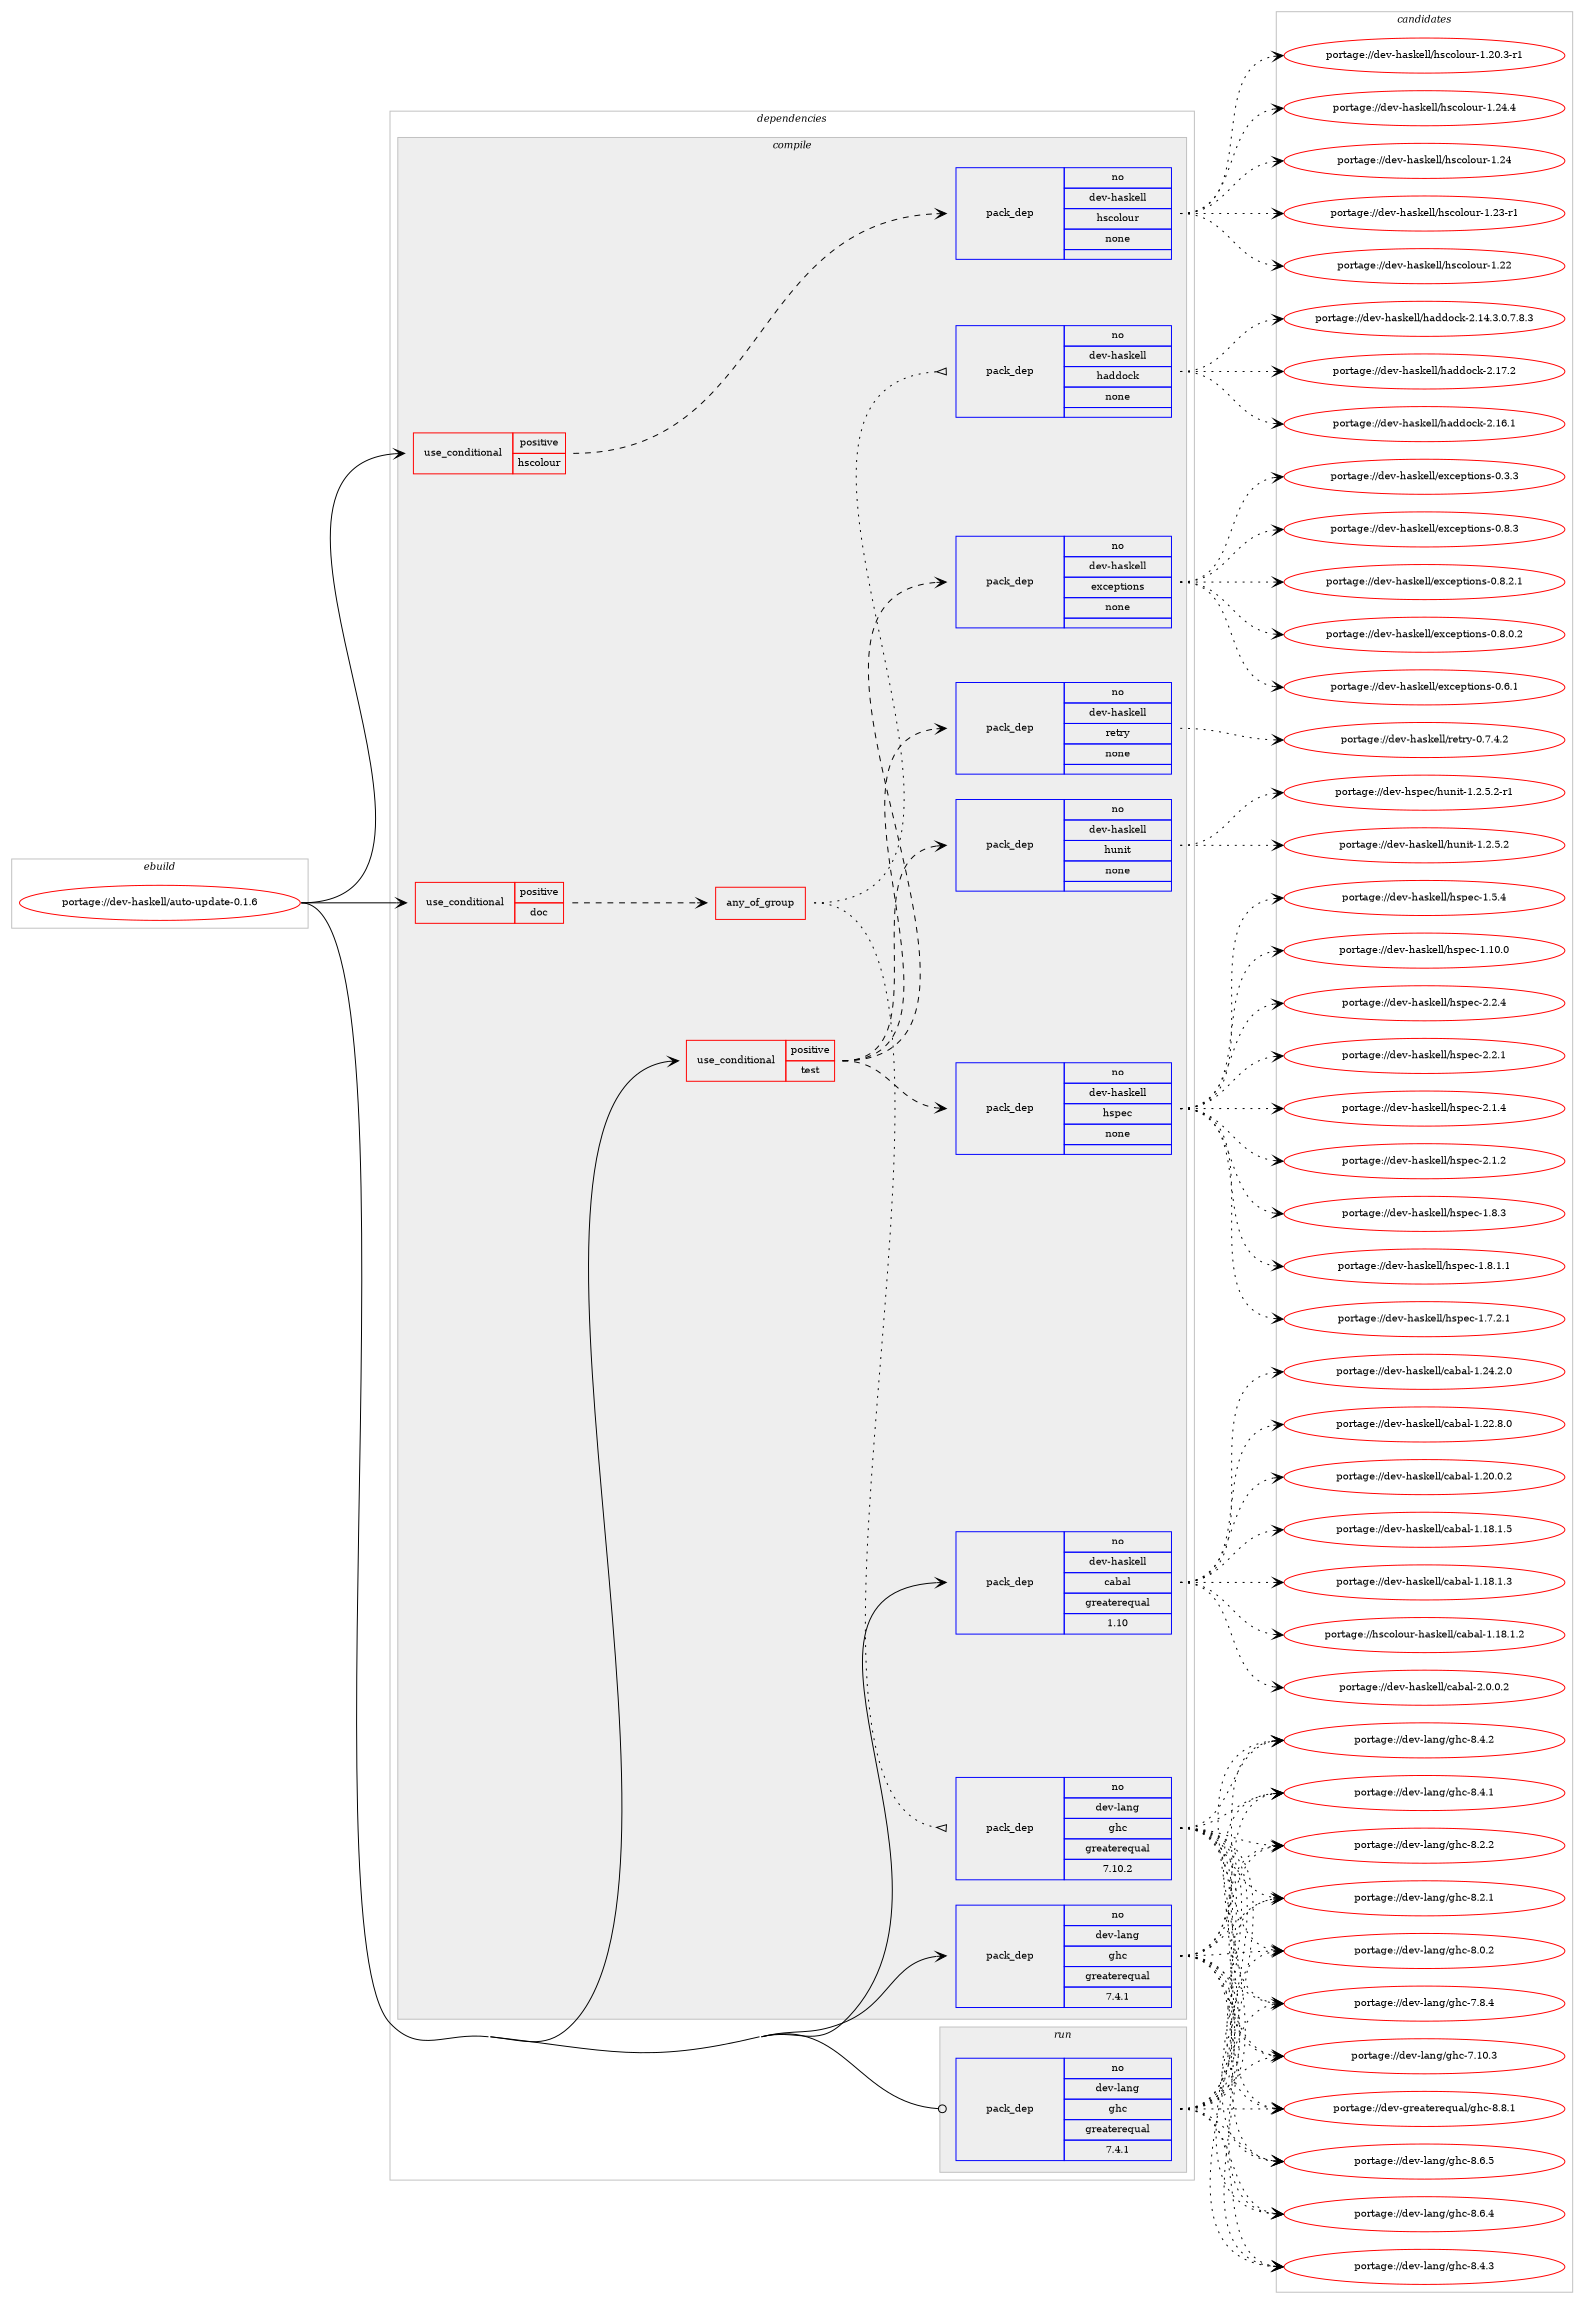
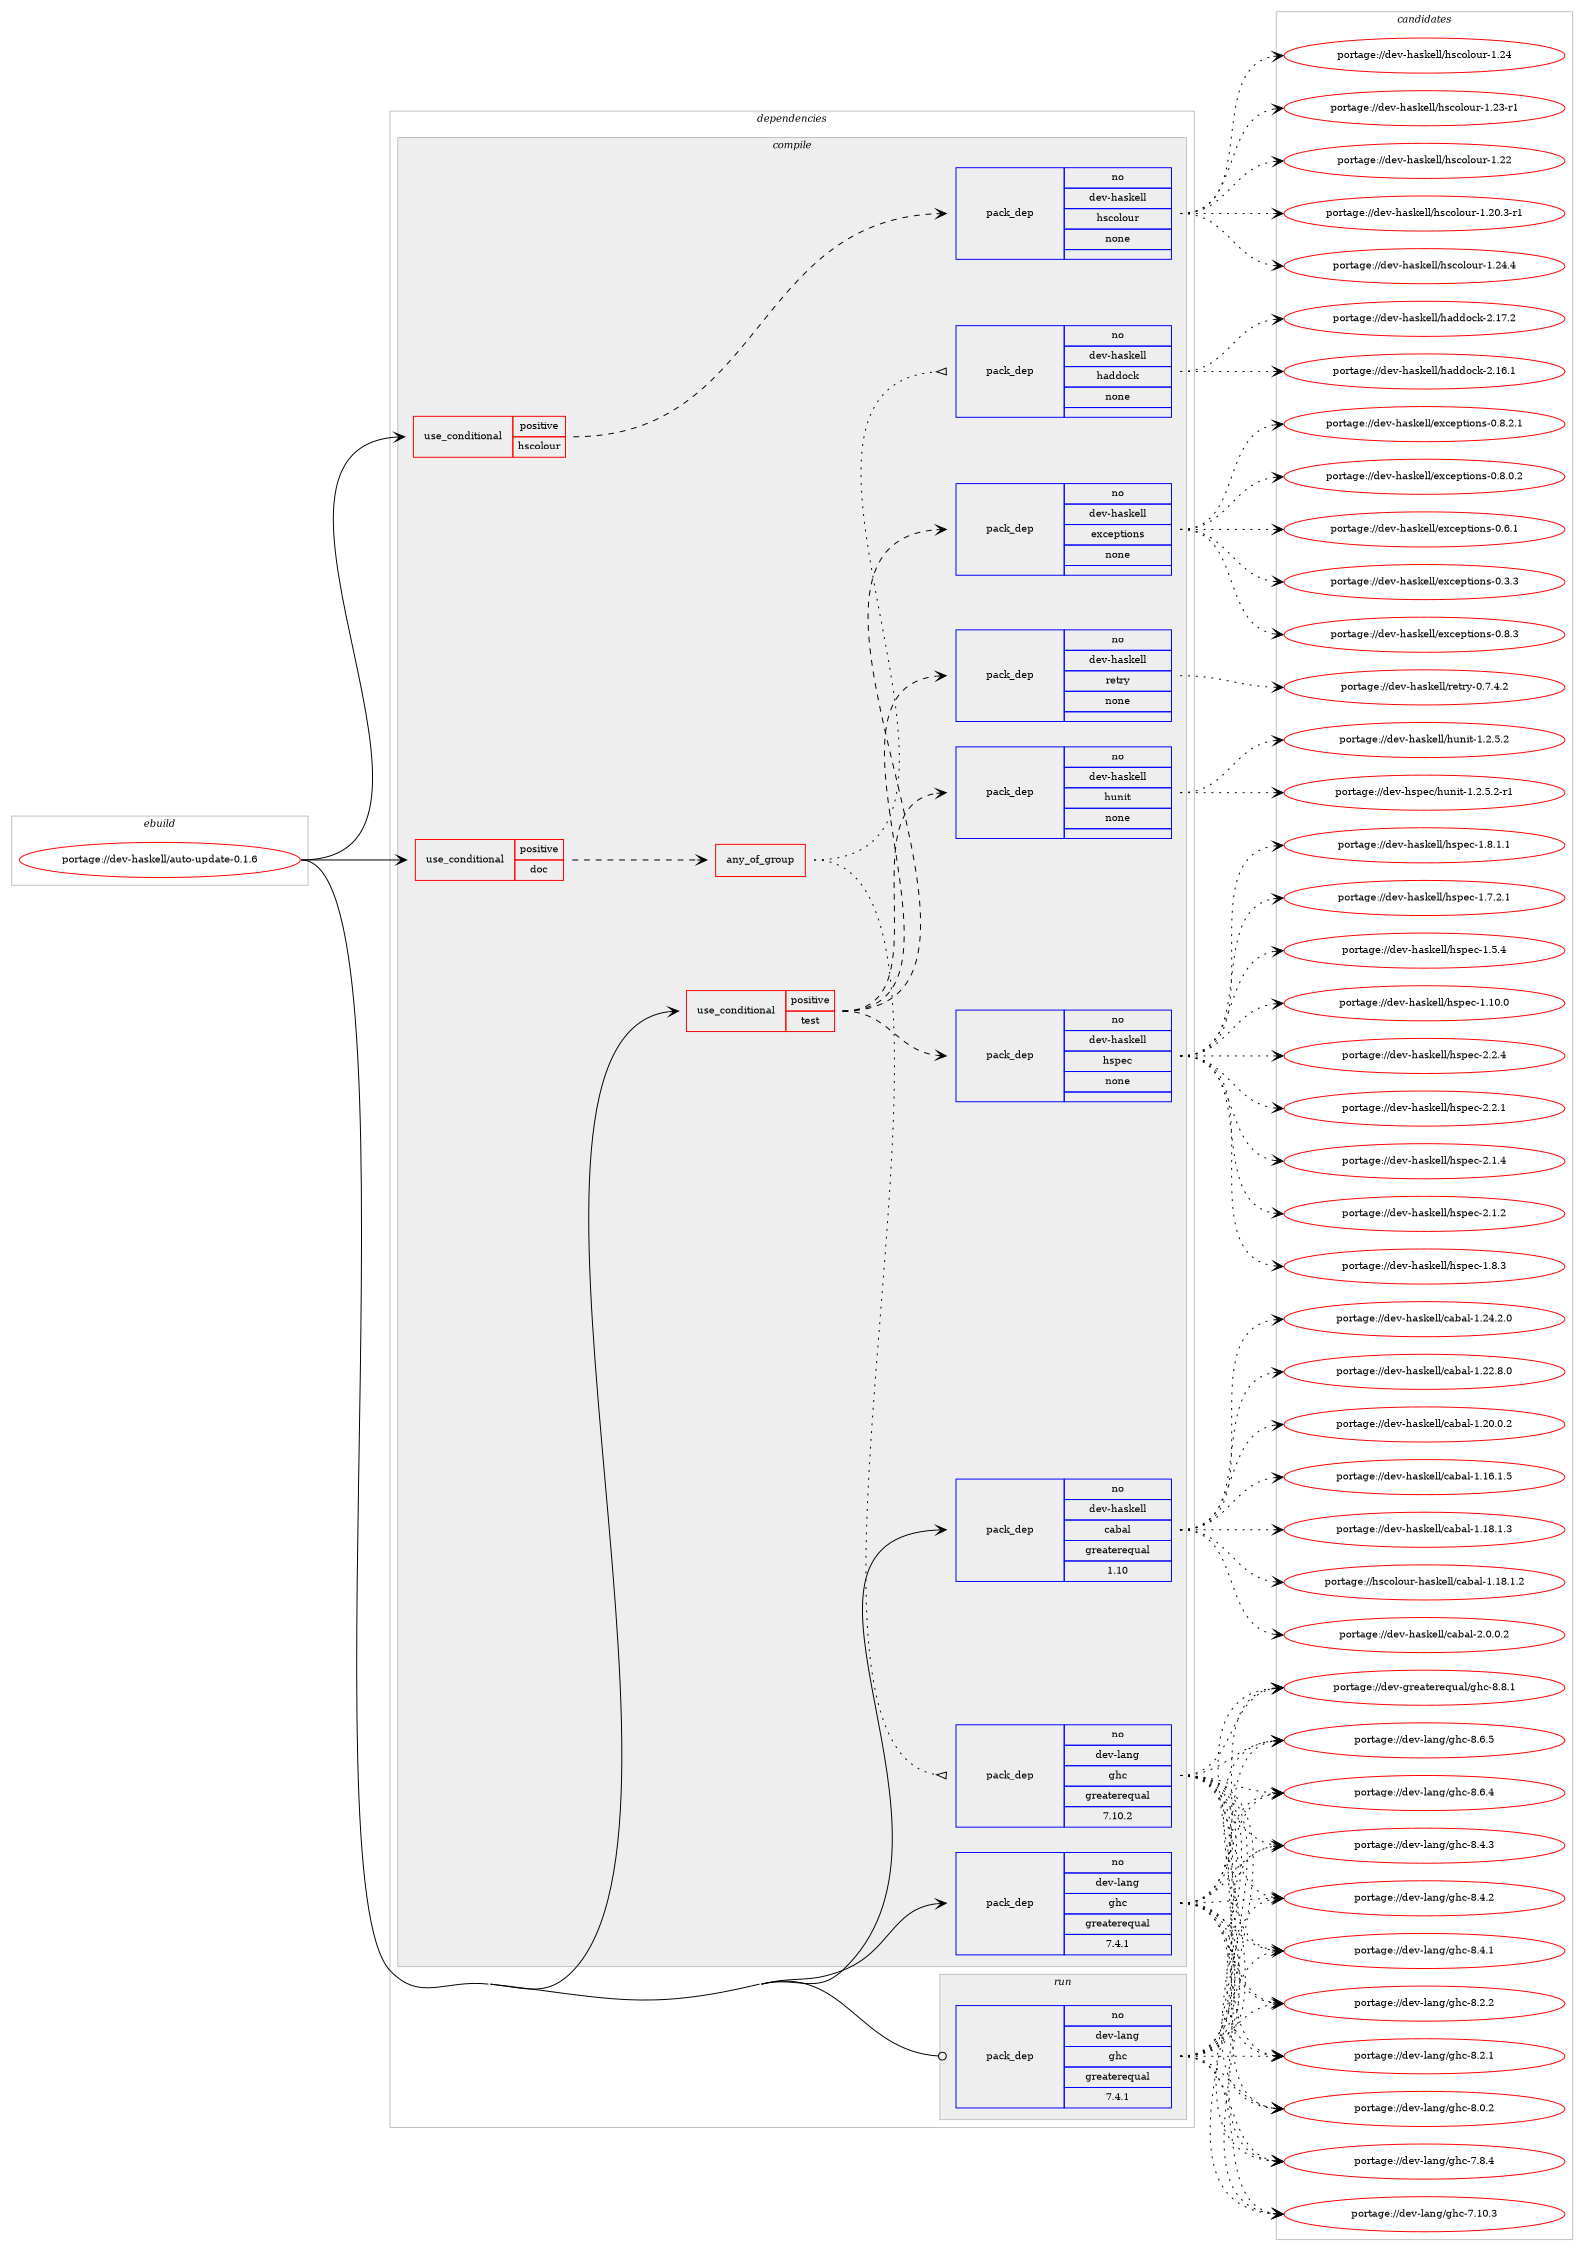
node "portage://dev-haskell/haddock-2.14.3.0.7.8.3": removed
node "portage://dev-haskell/cabal-1.18.1.5": label "portage://dev-haskell/cabal-1.18.1.5" -> "portage://dev-haskell/cabal-1.16.1.5"
